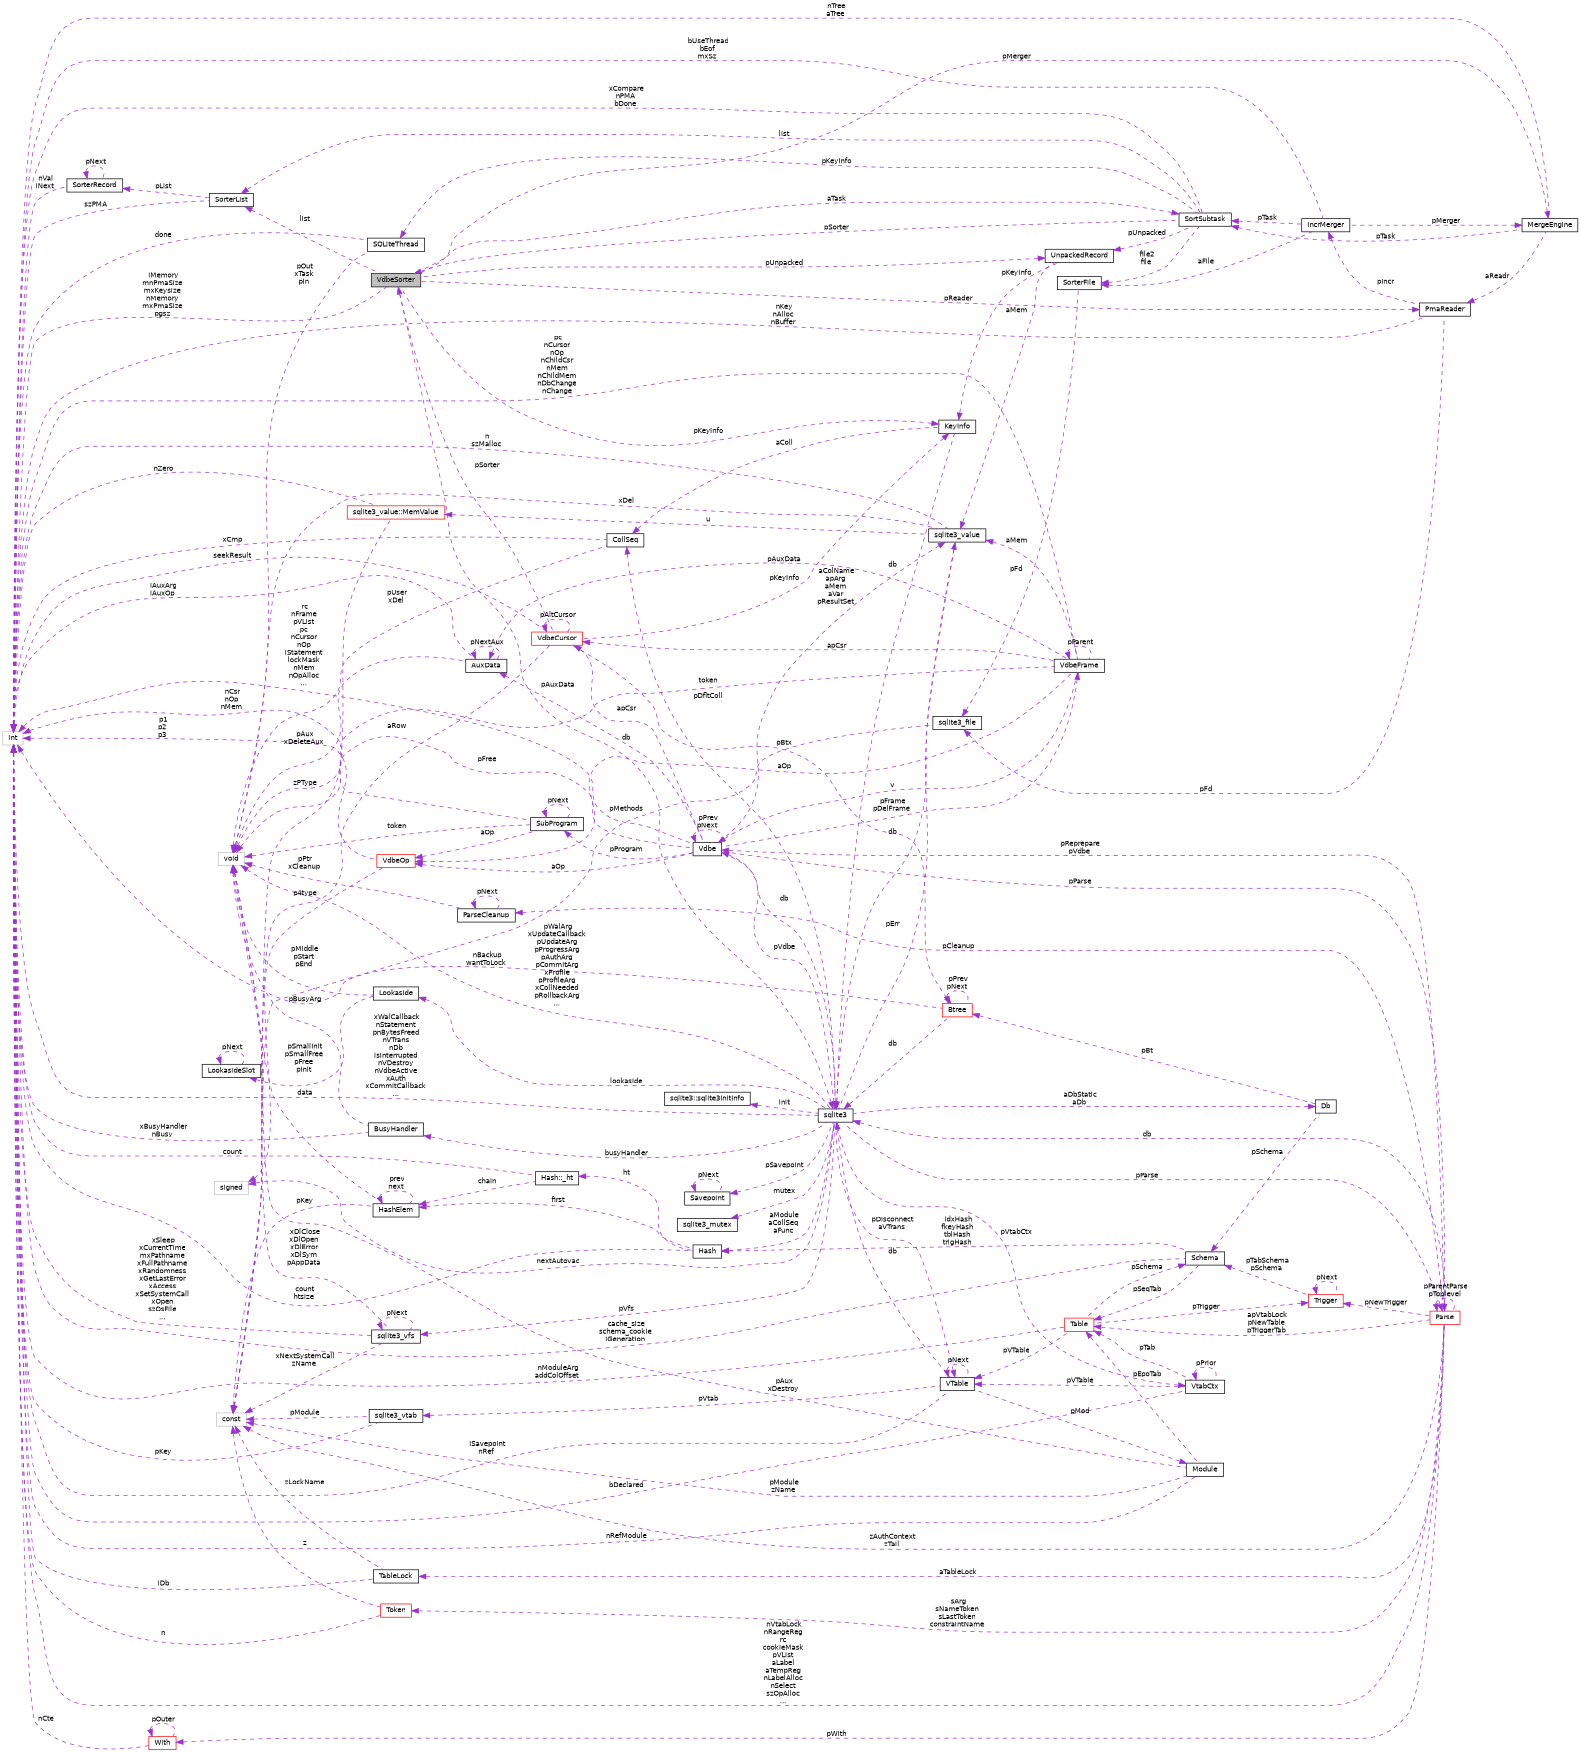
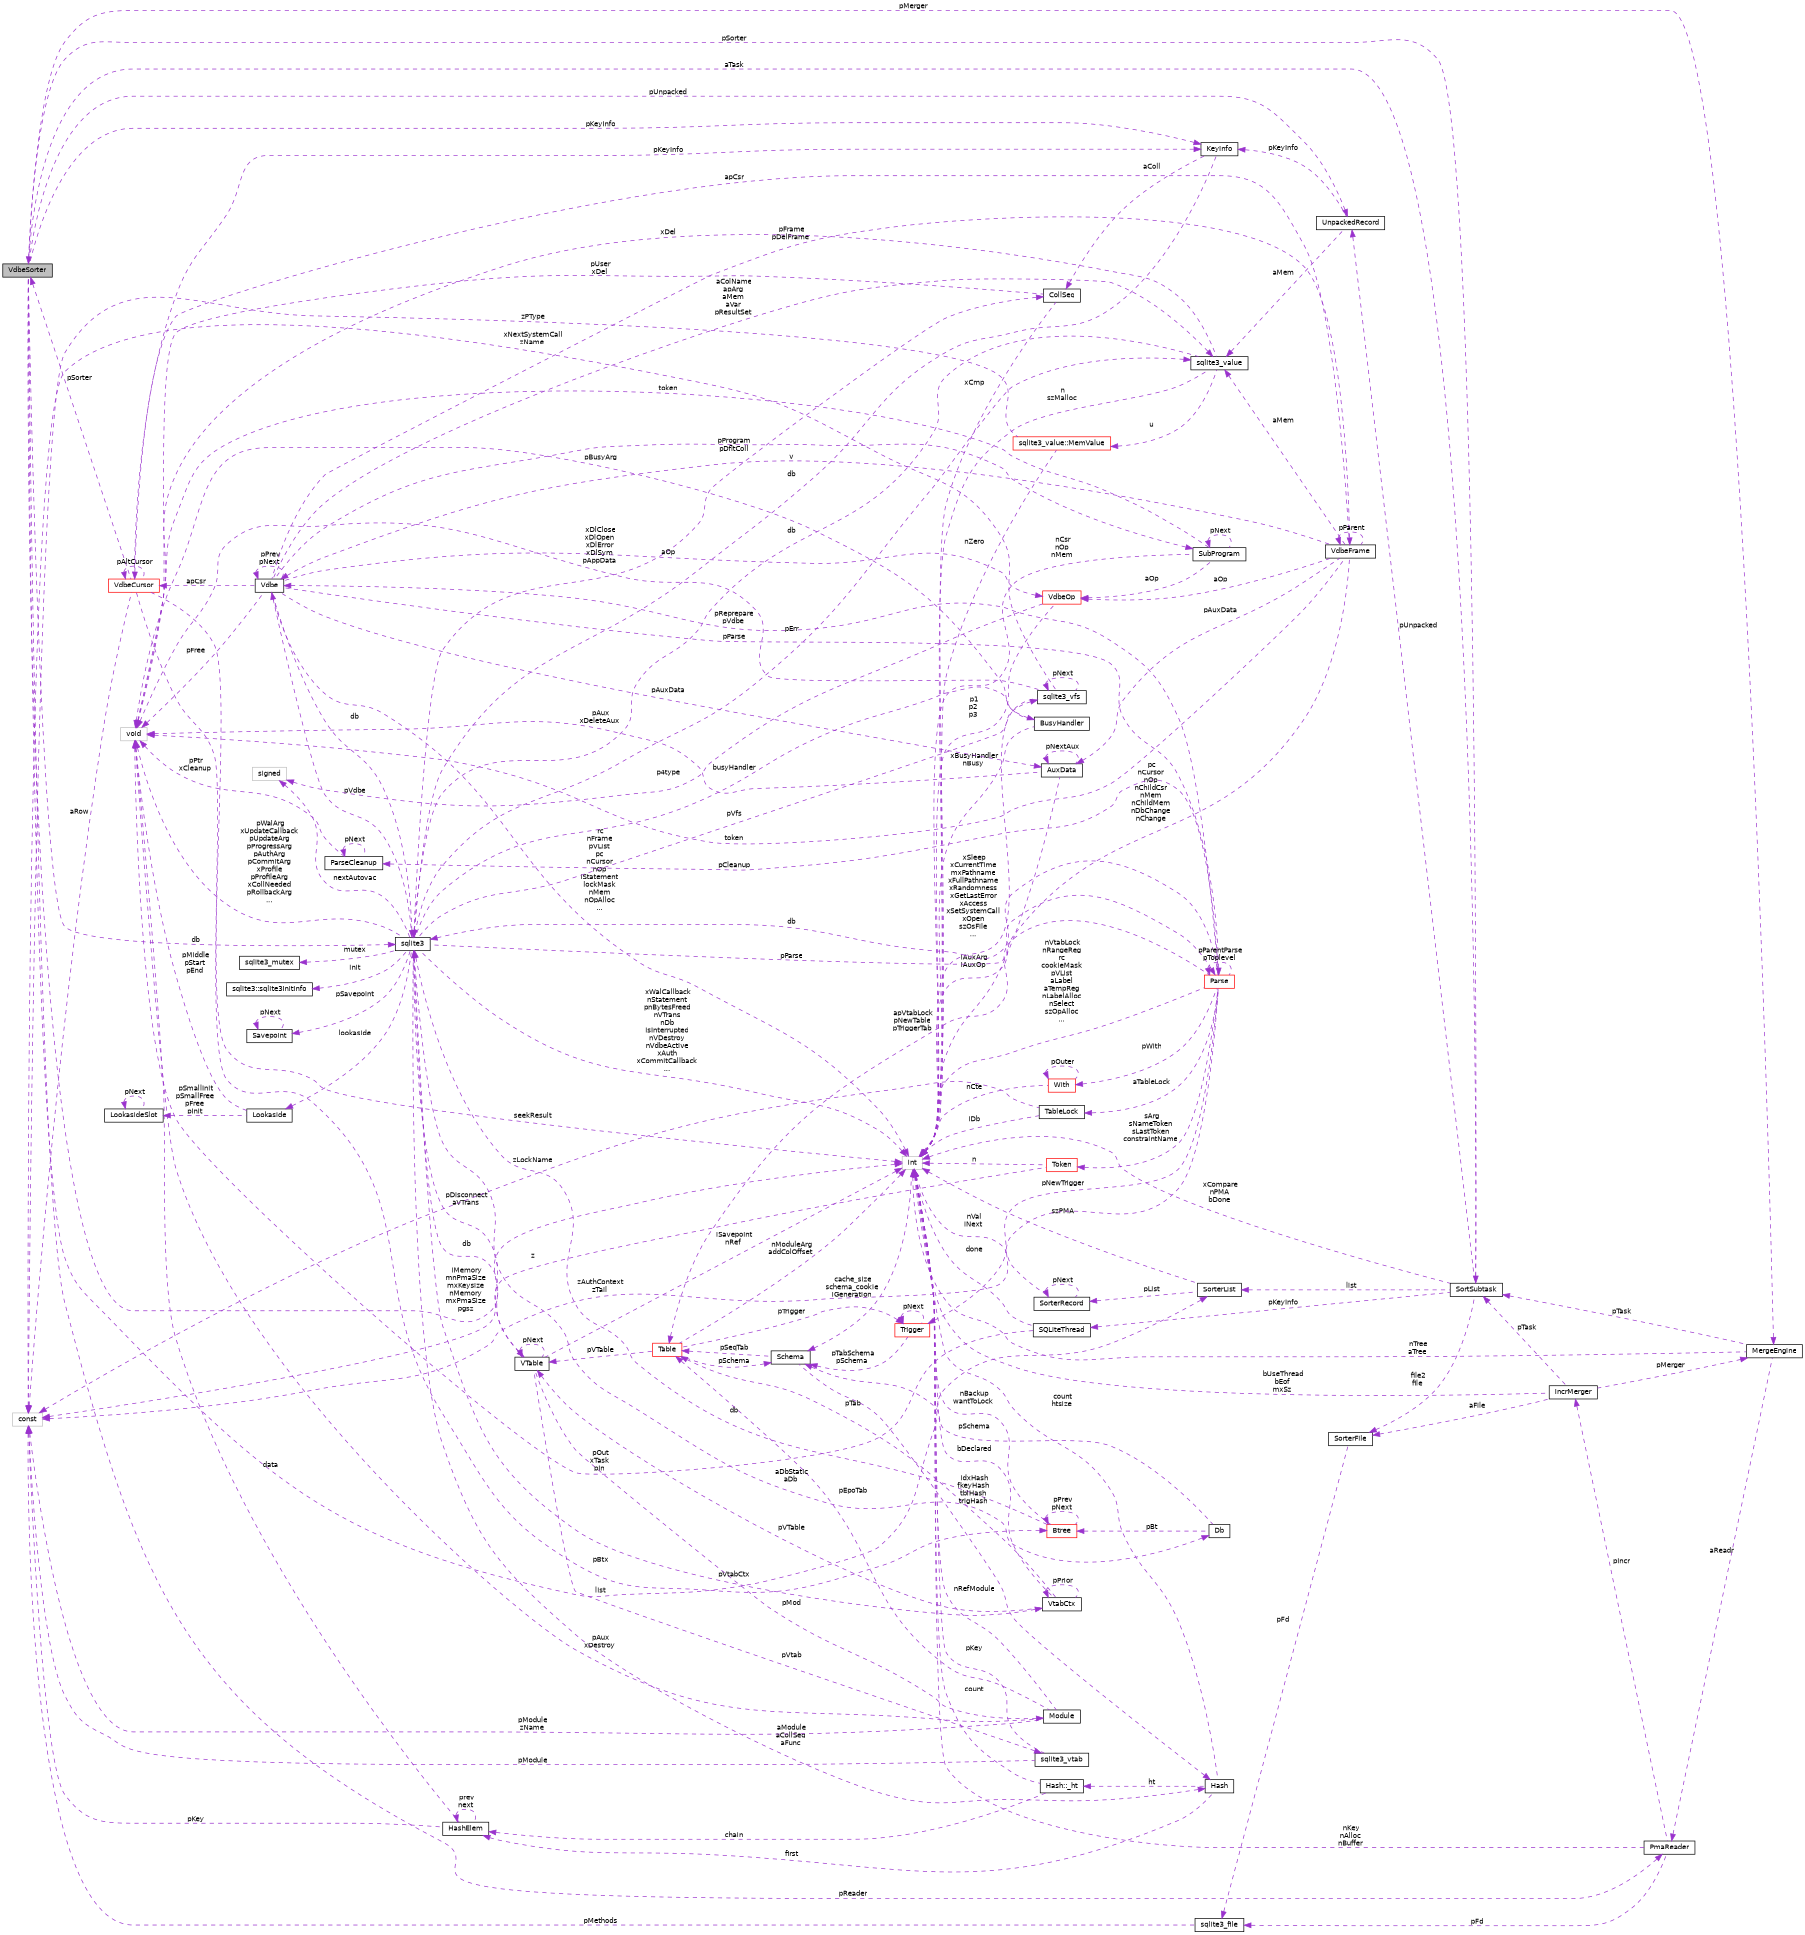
edge "Schema" -> "int": reversed
